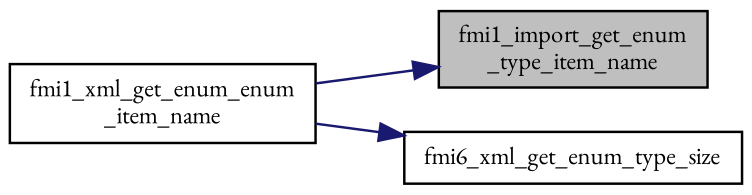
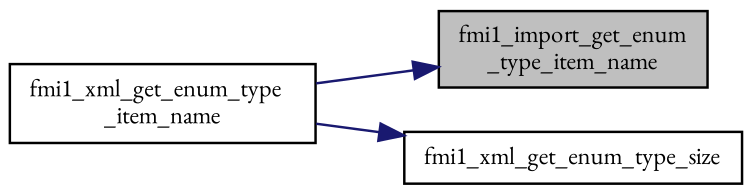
node "fmi1_xml_get_enum_enum _item_name": label "fmi1_xml_get_enum_enum _item_name" -> "fmi1_xml_get_enum_type _item_name"
node "fmi6_xml_get_enum_type_size": label "fmi6_xml_get_enum_type_size" -> "fmi1_xml_get_enum_type_size"
